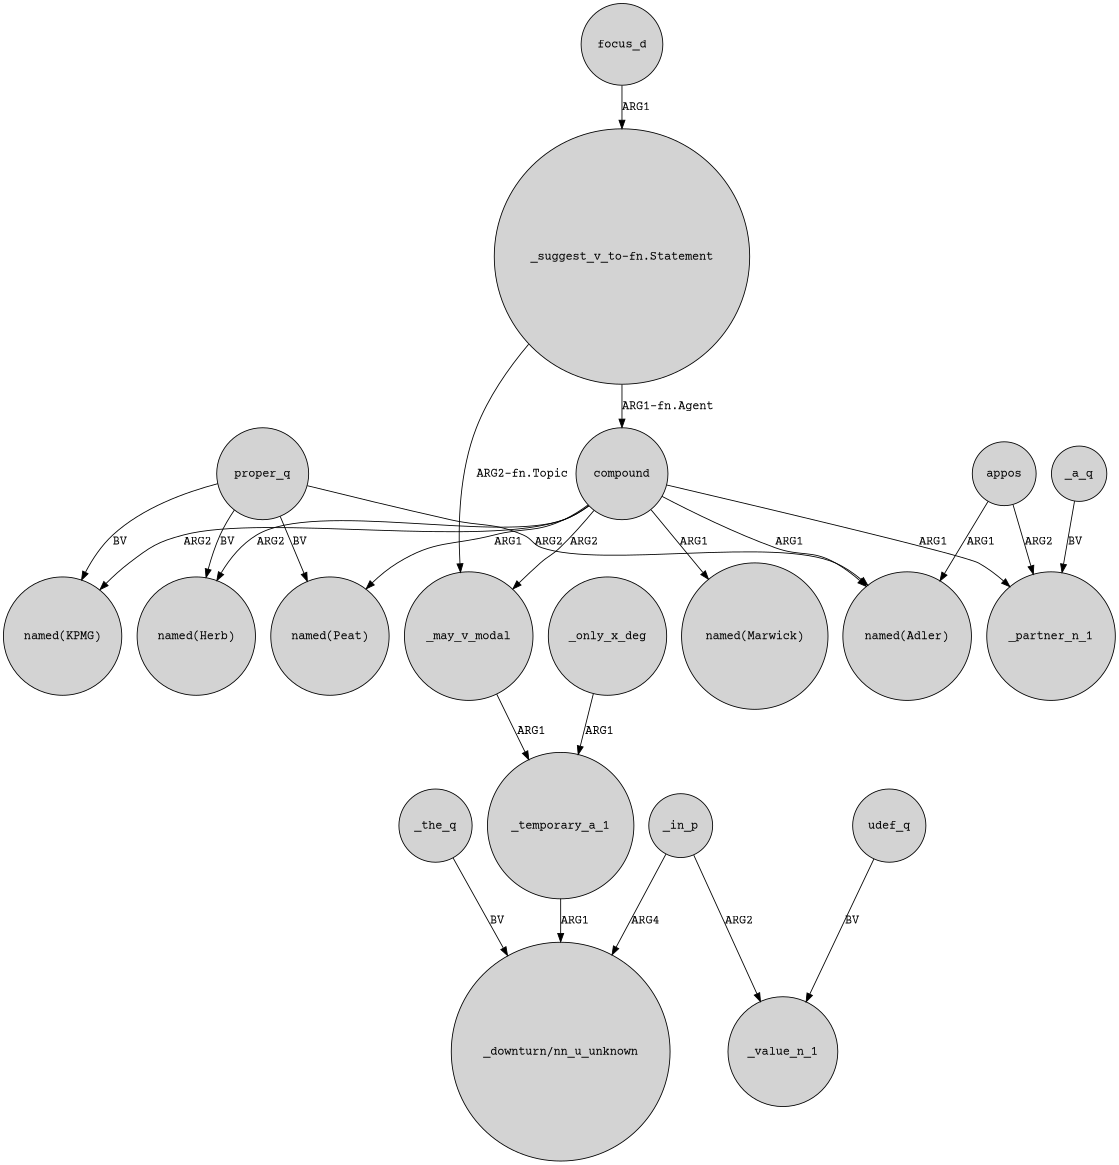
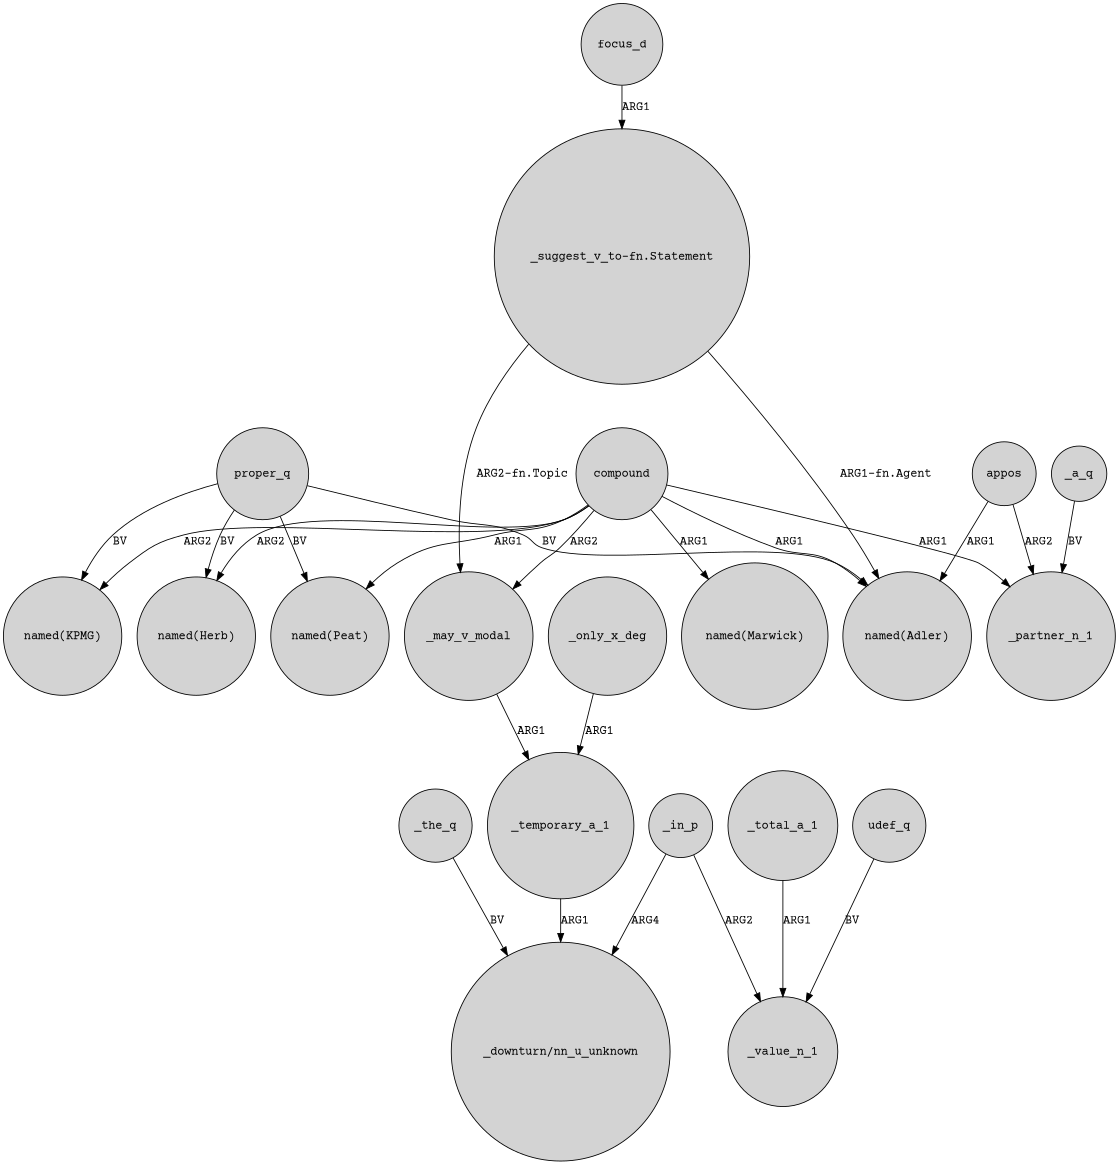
edge "_suggest_v_to-fn.Statement" -> "compound": now "_suggest_v_to-fn.Statement" -> "named(Adler)"
edge "proper_q" -> "named(Adler)": label "ARG2" -> "BV"
node "_total_a_1": added
